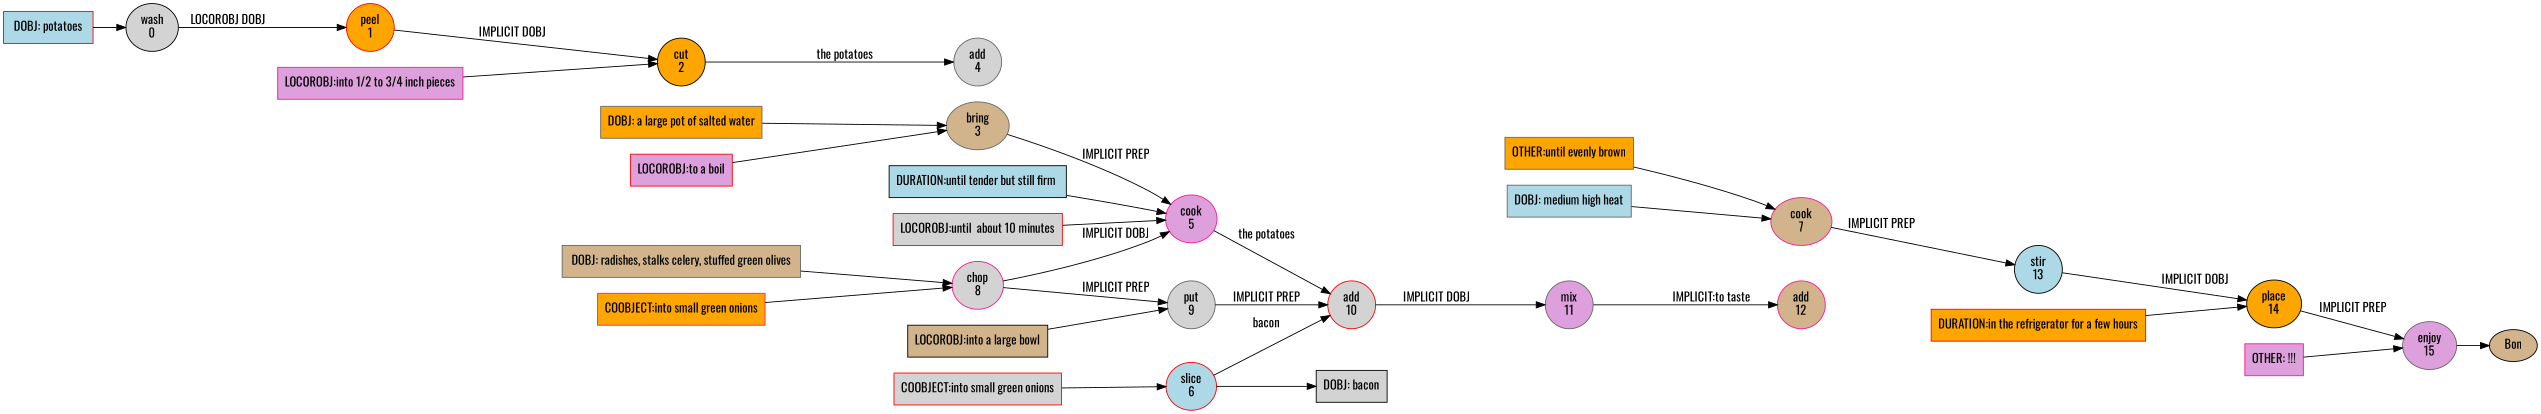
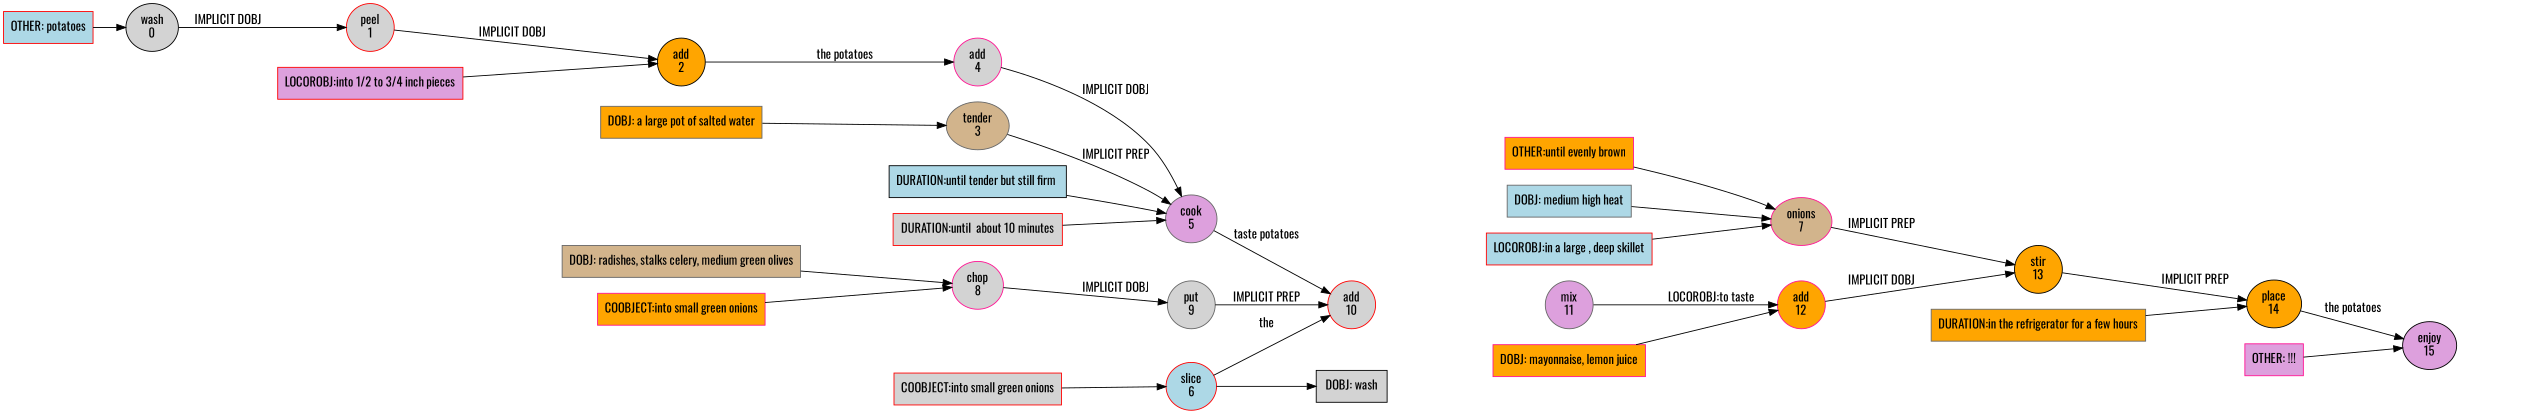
edge "wash 0" -> "peel 1": label "LOCOROBJ DOBJ" -> "IMPLICIT DOBJ"
node "DOBJ: potatoes": label "DOBJ: potatoes" -> "OTHER: potatoes"
node "peel 1": fillcolor orange -> lightgrey
node "cut 2": label "cut 2" -> "add 2"
node "add 4": color gray40 -> deeppink
node "LOCOROBJ:into 1/2 to 3/4 inch pieces": color deeppink -> red
node "bring 3": label "bring 3" -> "tender 3"
node "OTHER:until evenly brown": color gray40 -> deeppink
node "LOCOROBJ:to a boil": removed
node "cook 5": color deeppink -> gray40
node "cook 7": label "cook 7" -> "onions 7"
node "LOCOROBJ:until  about 10 minutes": label "LOCOROBJ:until  about 10 minutes" -> "DURATION:until  about 10 minutes"
edge "cook 5" -> "add 10": label "the potatoes" -> "taste potatoes"
node "LOCOROBJ:in a large , deep skillet": added
node "DOBJ: radishes, stalks celery, stuffed green olives": label "DOBJ: radishes, stalks celery, stuffed green olives" -> "DOBJ: radishes, stalks celery, medium green olives"
edge "chop 8" -> "cook 5": now "add 4" -> "cook 5"
node "stir 13": fillcolor lightblue -> orange
edge "stir 13" -> "place 14": label "IMPLICIT DOBJ" -> "IMPLICIT PREP"
edge "chop 8" -> "put 9": label "IMPLICIT PREP" -> "IMPLICIT DOBJ"
edge "add 12" -> "stir 13": added, label "IMPLICIT DOBJ"
edge "mix 11" -> "add 12": label "IMPLICIT:to taste" -> "LOCOROBJ:to taste"
edge "add 10" -> "mix 11": removed, label "IMPLICIT DOBJ"
node "add 12": fillcolor tan -> orange
edge "place 14" -> "enjoy 15": label "IMPLICIT PREP" -> "the potatoes"
edge "slice 6" -> "add 10": label "bacon" -> "the"
node "DURATION:in the refrigerator for a few hours": color red -> gray40
node "LOCOROBJ:into a large bowl": removed
node "enjoy 15": color gray40 -> black
node "Bon": removed
node "DOBJ: mayonnaise, lemon juice": added
node "DOBJ: bacon": label "DOBJ: bacon" -> "DOBJ: wash"
